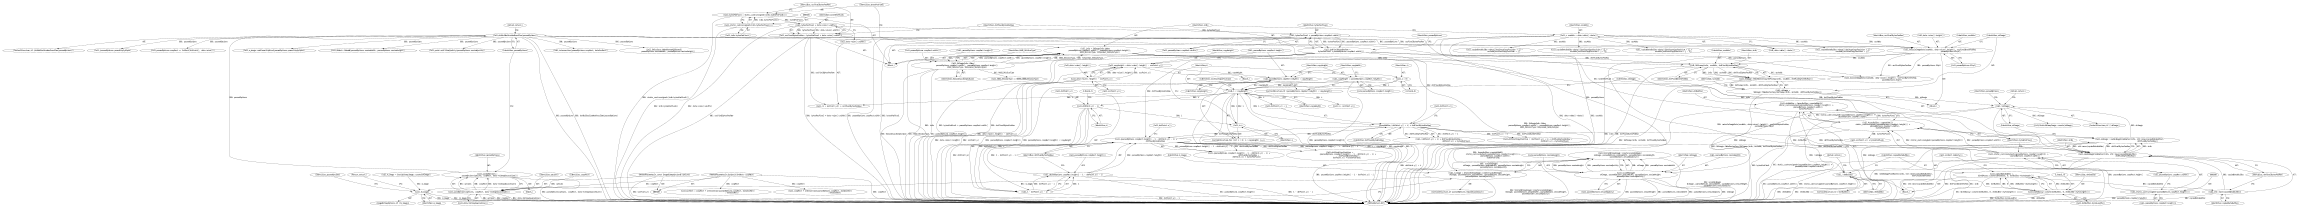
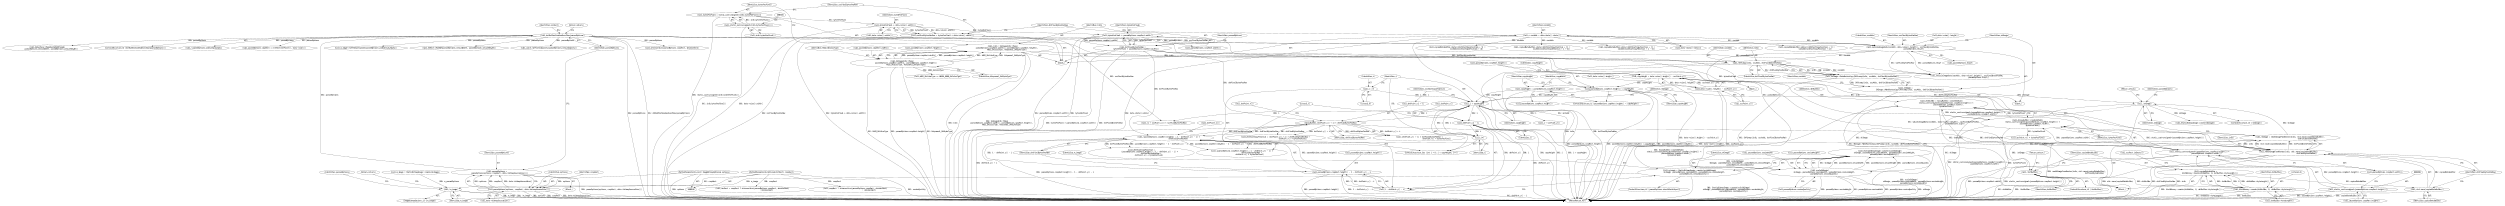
node "(Identifier,srcRect)": added
edge "(Call,data->size().width())" -> "(Call,(i + srcPoint.y()) * srcPixelBytesPerRow)": now "(Call,data->size().width())" -> "(Call,bytesPerPixel * data->size().width())"
edge "(Call,i < copyHeight)" -> "(Call,dstPoint.y() + i)": now "(Identifier,srcStartCopyPosition)" -> "(Call,dstPoint.y() + i)"
edge "(Call,m_image = StaticBitmapImage::create(skImage))" -> "(Call,!m_image)": label "DDG: m_image" -> "DDG: m_parsedOptions"
edge "(MethodParameterIn,const ImageBitmapOptions& options)" -> "(MethodReturn,RET)": label "DDG: srcPoint.y()" -> "DDG: options"
edge "(MethodParameterIn,Optional<IntRect> cropRect)" -> "(MethodReturn,RET)": label "DDG: cropRect" -> "DDG: resizeQuality"
